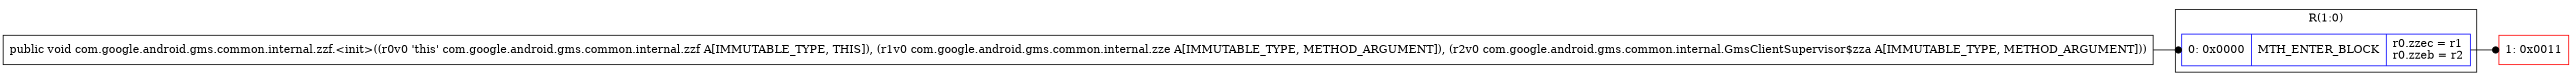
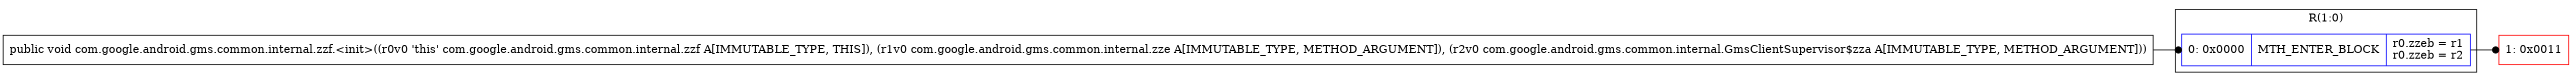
node "0: 0x0000": text "r0.zzec = r1" -> "r0.zzeb = r1"
